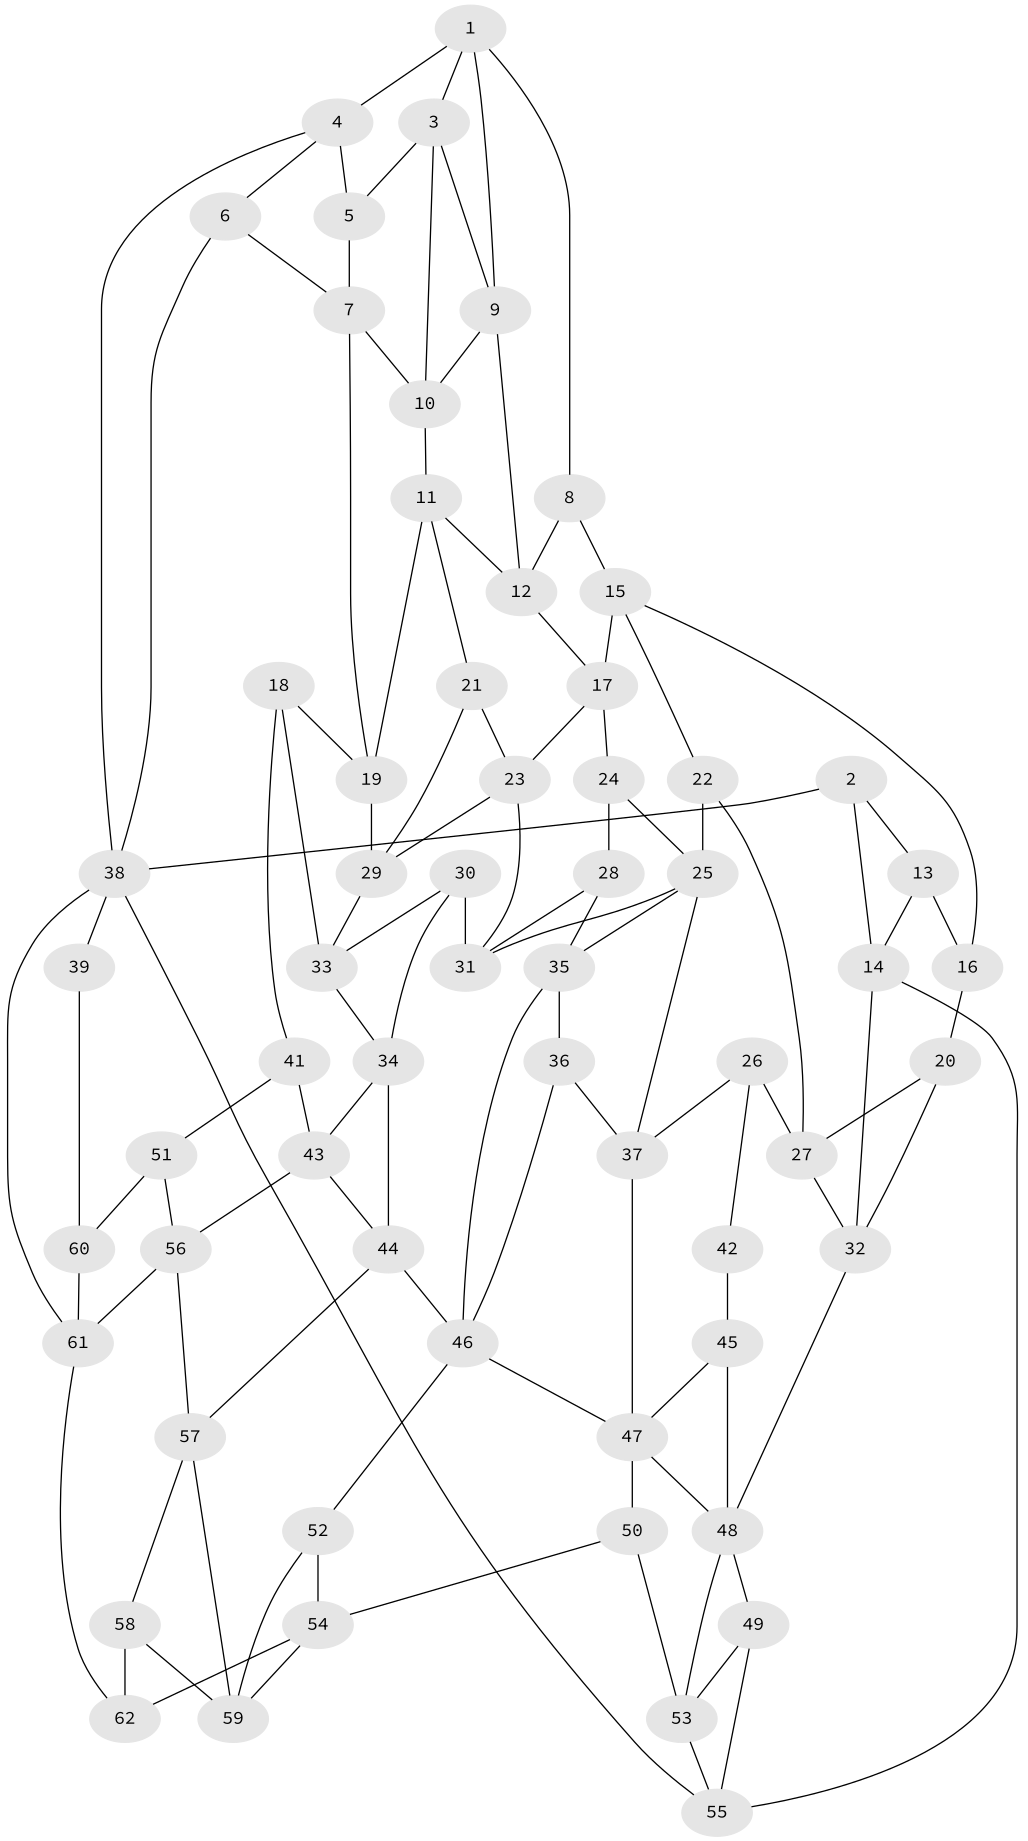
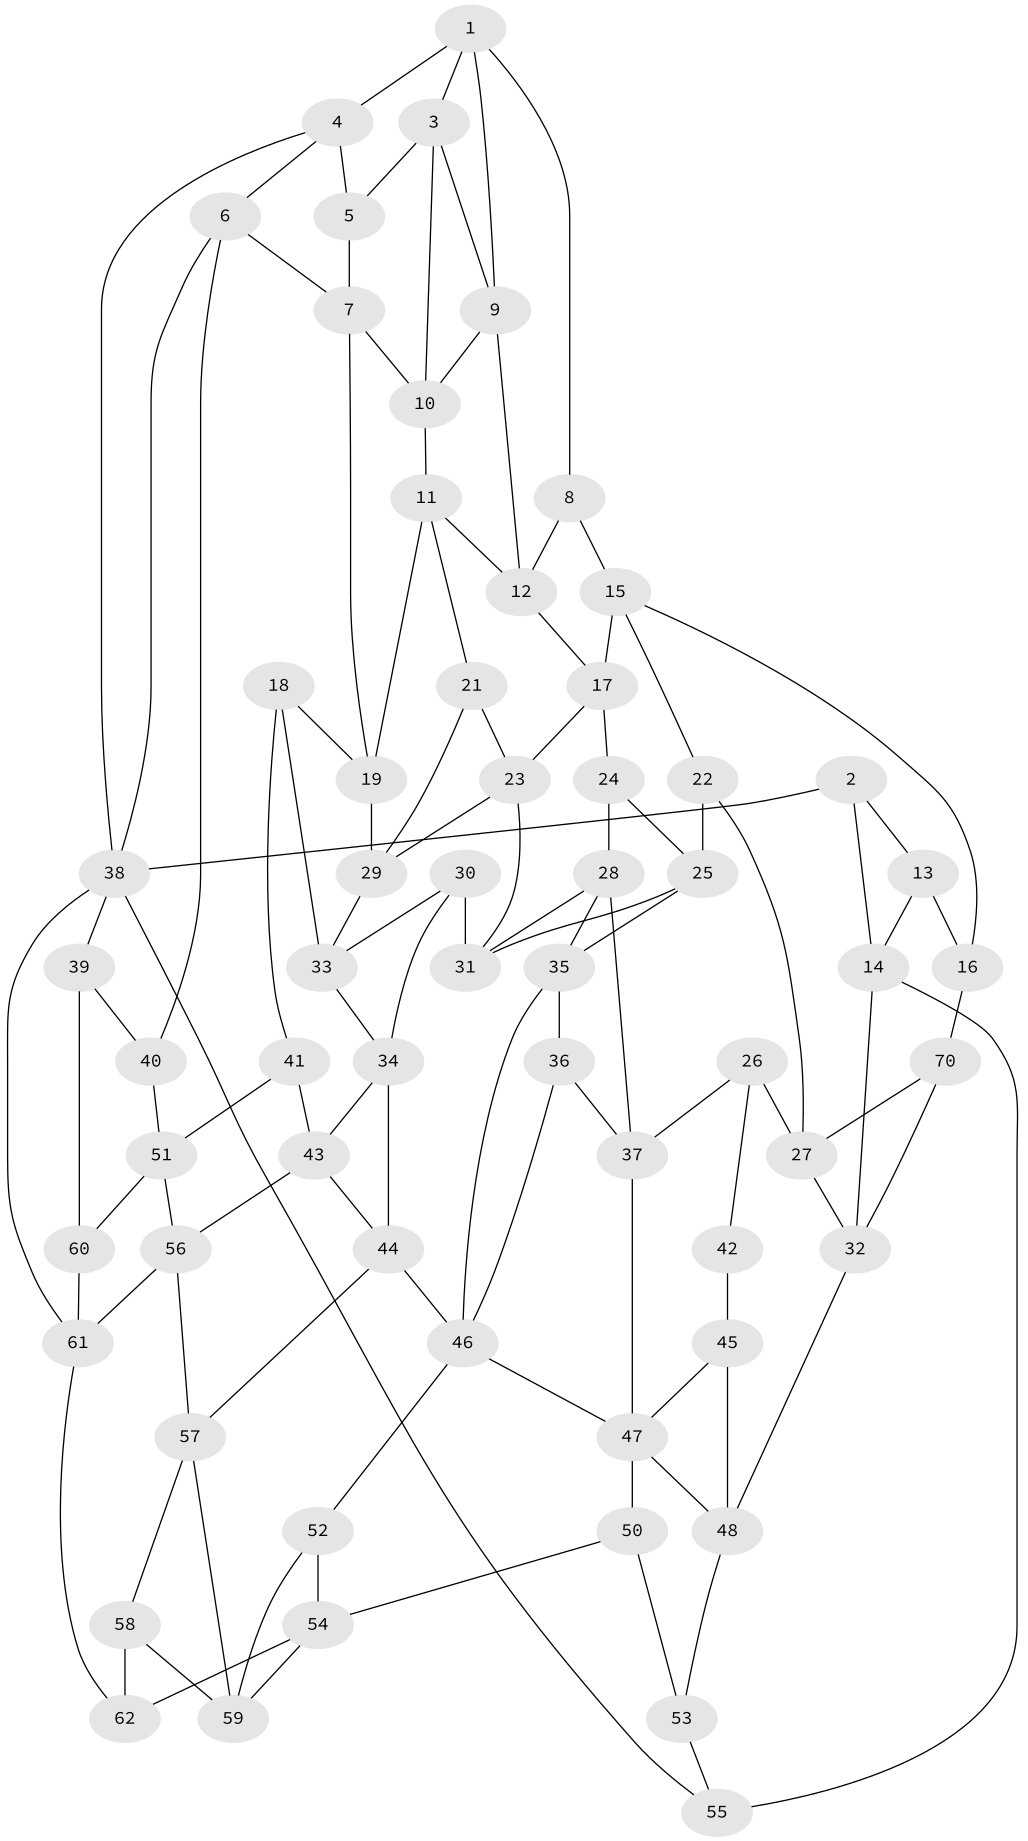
edge "25" -- "37": now "28" -- "37"
node "40": added
node "20": label "20" -> "70"
node "49": removed
